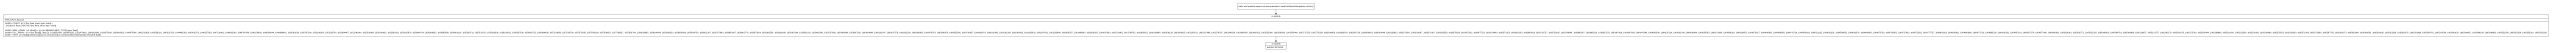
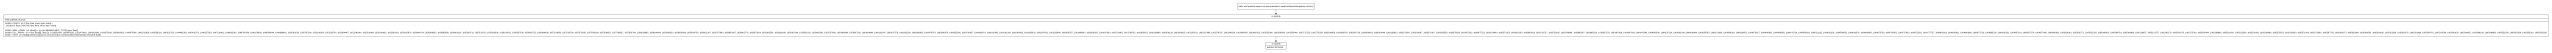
node "0: 0x0000": text "MTH_SPUT_BLOCK" -> "MTH_ENTER_BLOCK"
